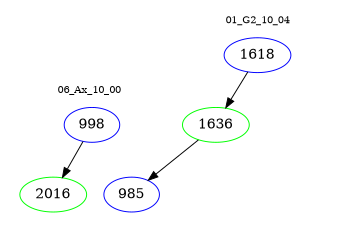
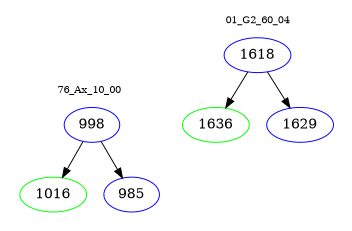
cluster "01_G2_10_04": label "01_G2_10_04" -> "01_G2_60_04"
cluster "06_Ax_10_00": label "06_Ax_10_00" -> "76_Ax_10_00"
node "1629": added
edge "1636" -> "985": now "998" -> "985"
node "2016": label "2016" -> "1016"
